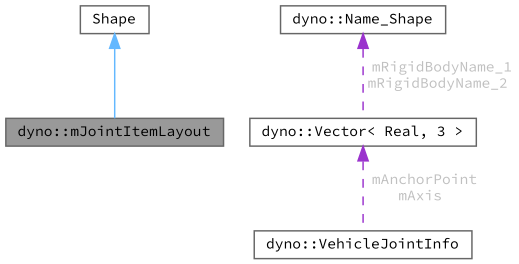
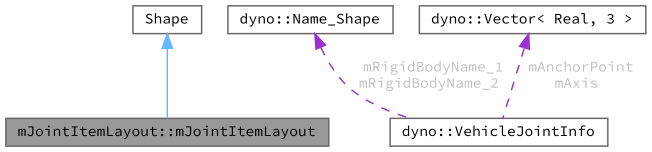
edge "dyno::Vector< Real, 3 >" -> "dyno::Name_Shape": now "dyno::VehicleJointInfo" -> "dyno::Name_Shape"
node "dyno::mJointItemLayout": label "dyno::mJointItemLayout" -> "mJointItemLayout::mJointItemLayout"
